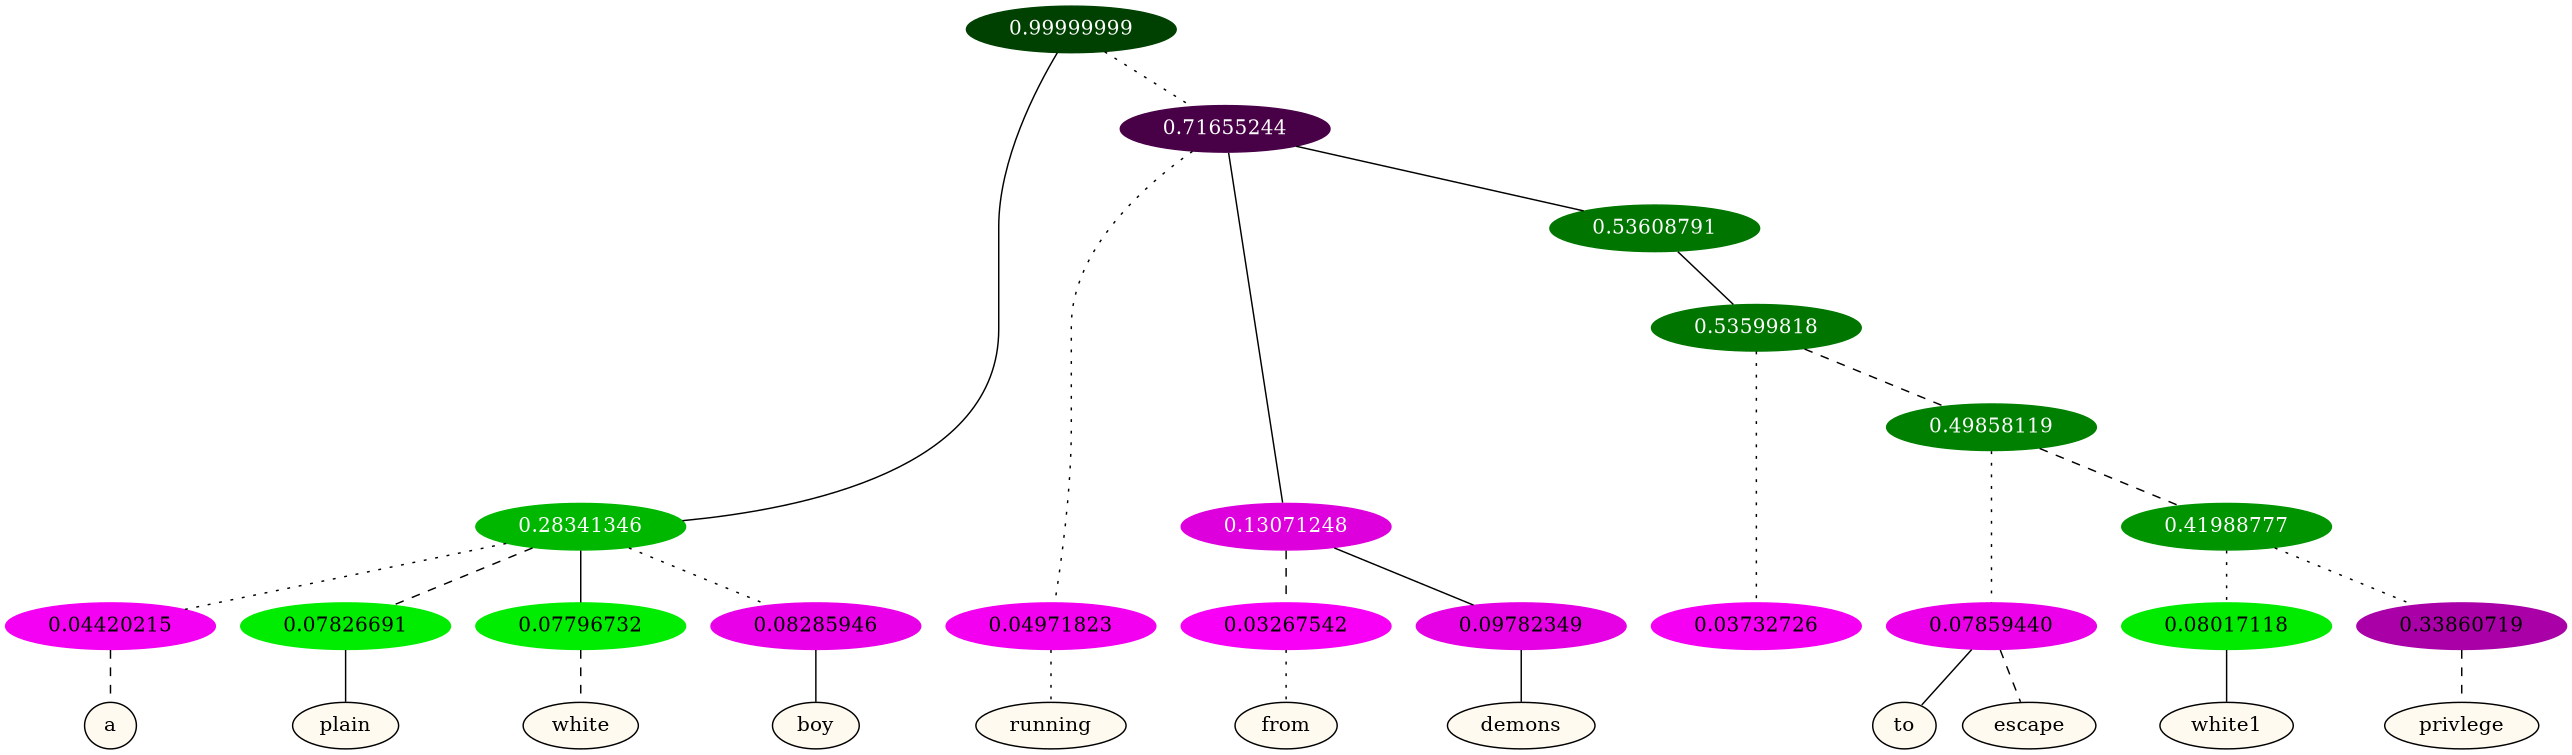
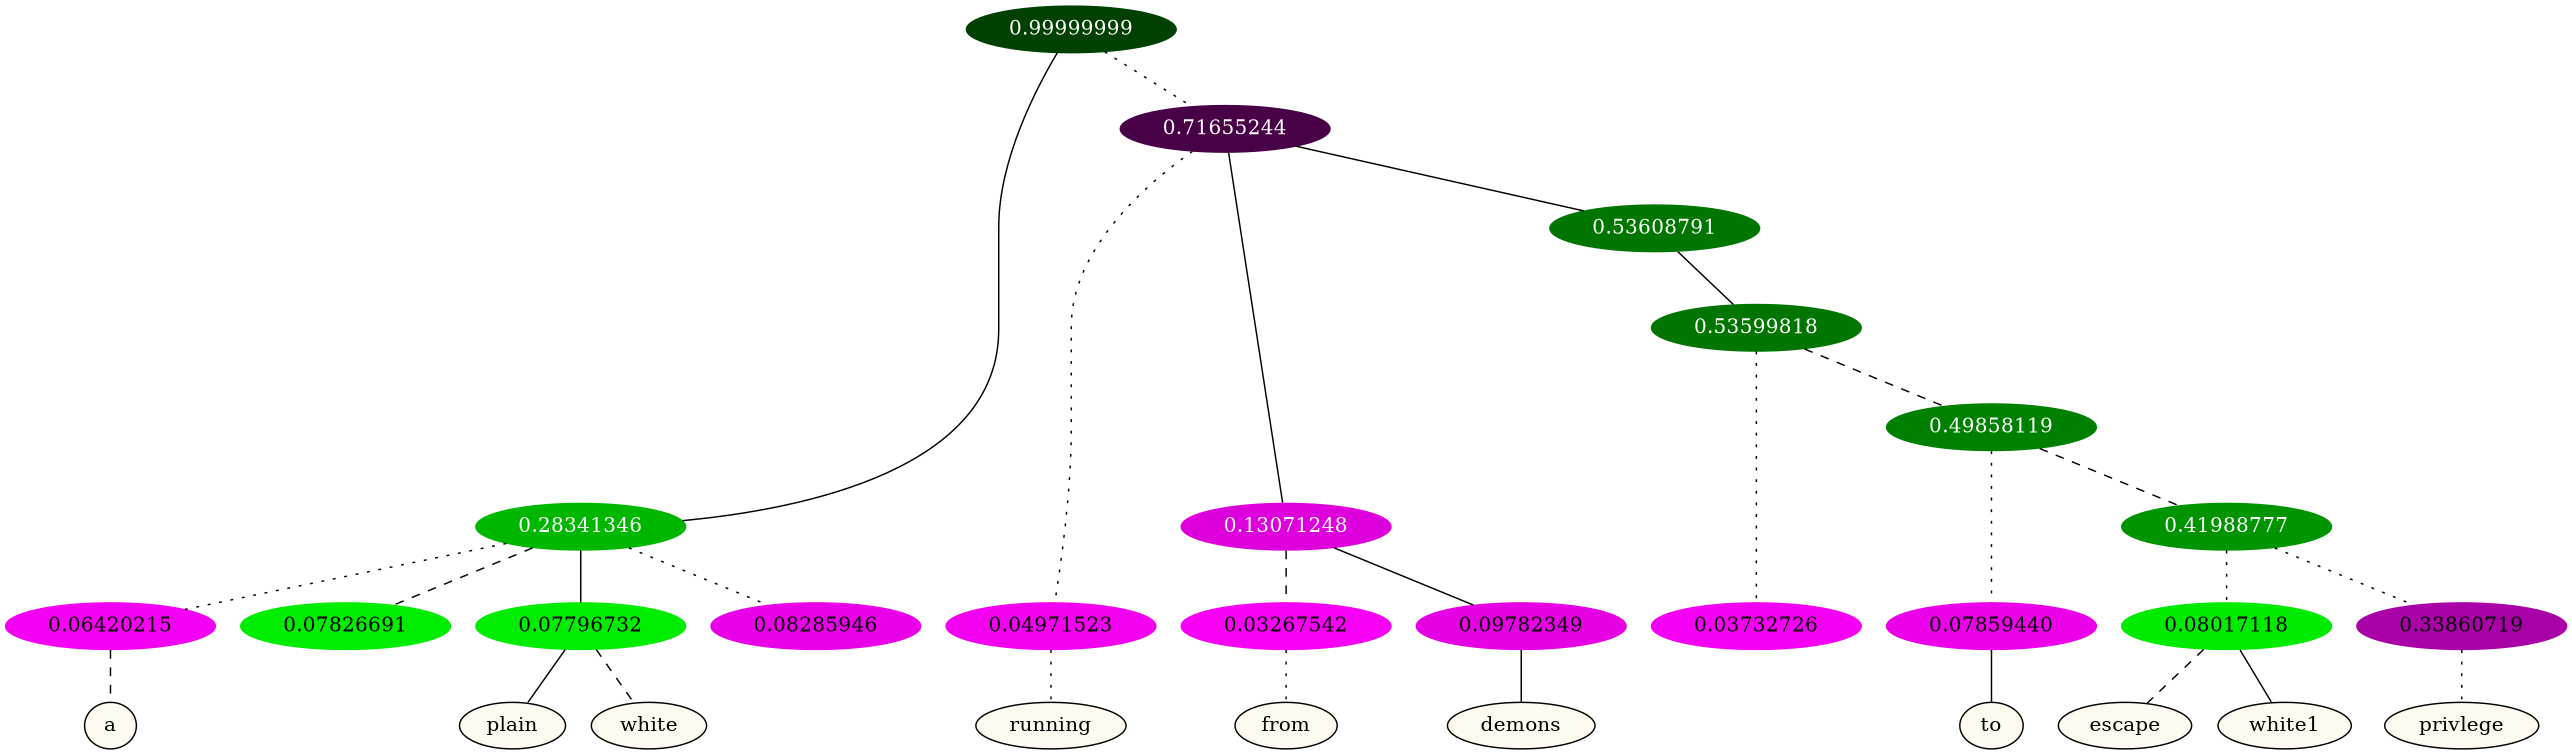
node "0.04420215": label "0.04420215" -> "0.06420215"
node "0.04971823": label "0.04971823" -> "0.04971523"
edge "0.07826691" -- "plain": now "0.07796732" -- "plain"
edge "0.07859440" -- "escape": now "0.08017118" -- "escape"
edge "0.33860719" -- "privlege": style dashed -> dotted
node "boy": removed
